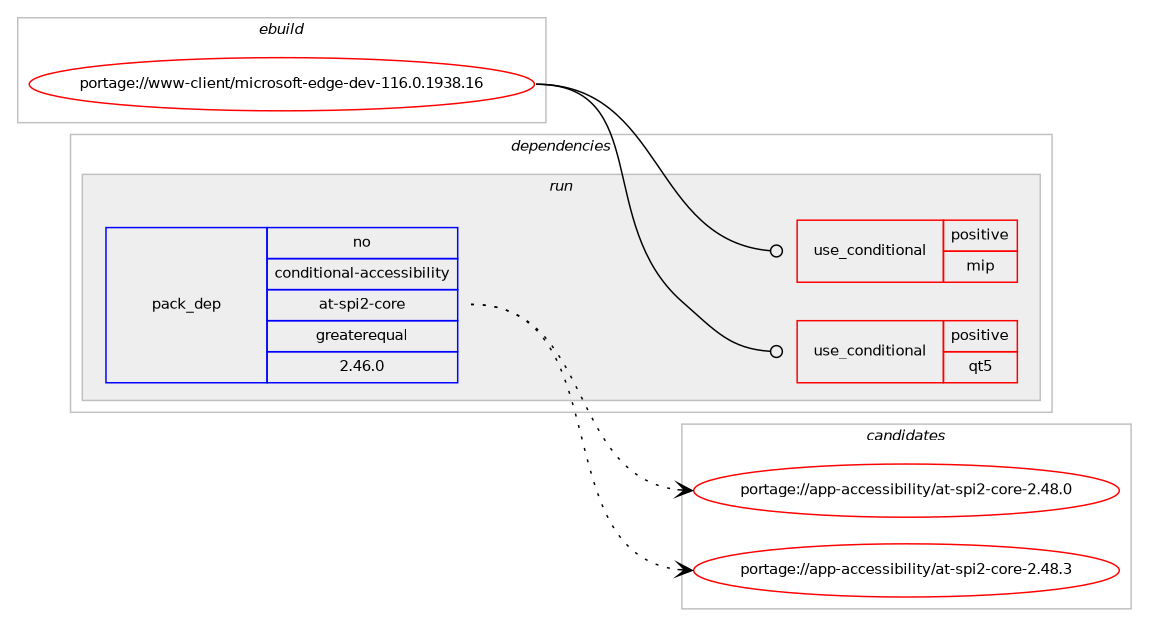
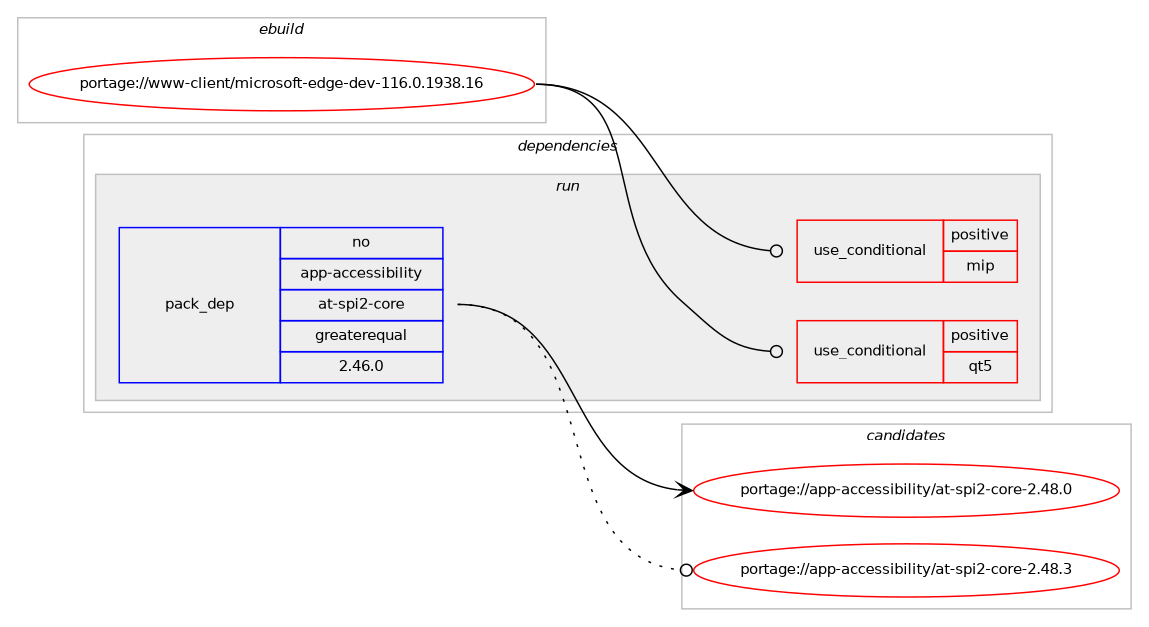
node "pack_dep": text "conditional-accessibility" -> "app-accessibility"
edge "pack_dep" -> "portage://app-accessibility/at-spi2-core-2.48.0": style dotted -> solid
edge "pack_dep" -> "portage://app-accessibility/at-spi2-core-2.48.3": arrowhead vee -> odot
